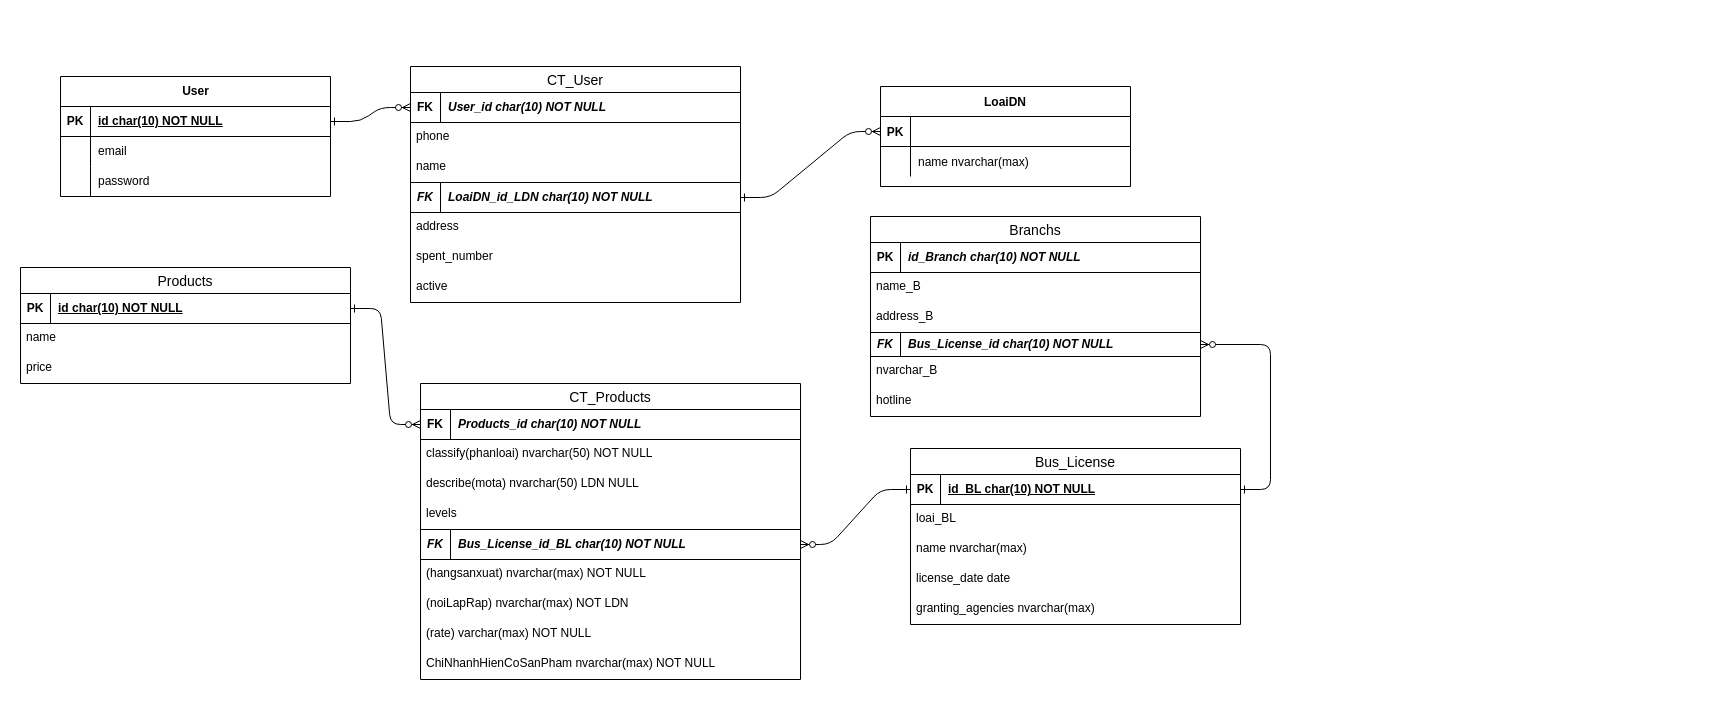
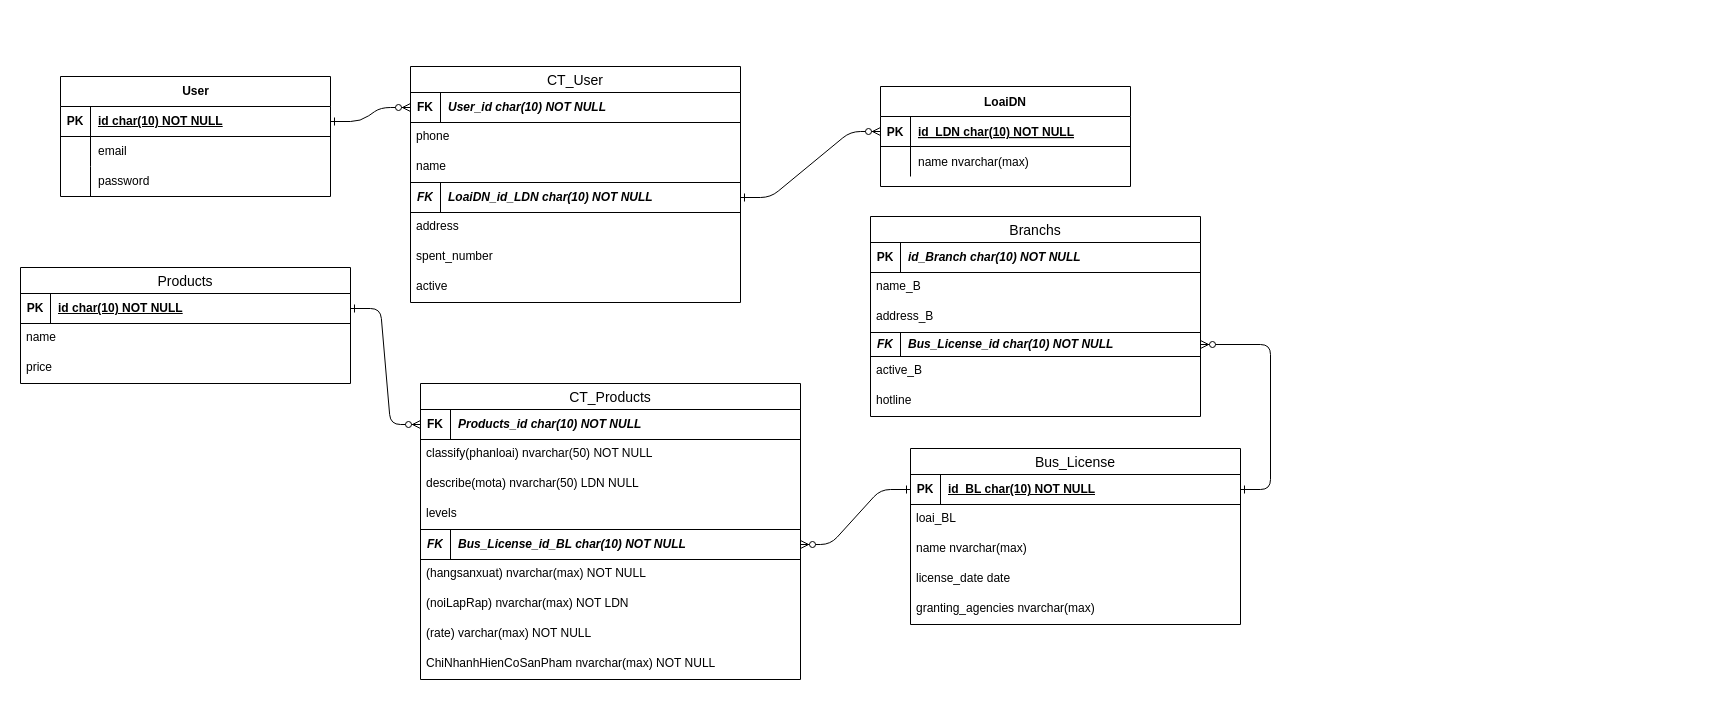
node "id_LDN char(10) NOT NULL": added
node "nvarchar_B": label "nvarchar_B" -> "active_B"
